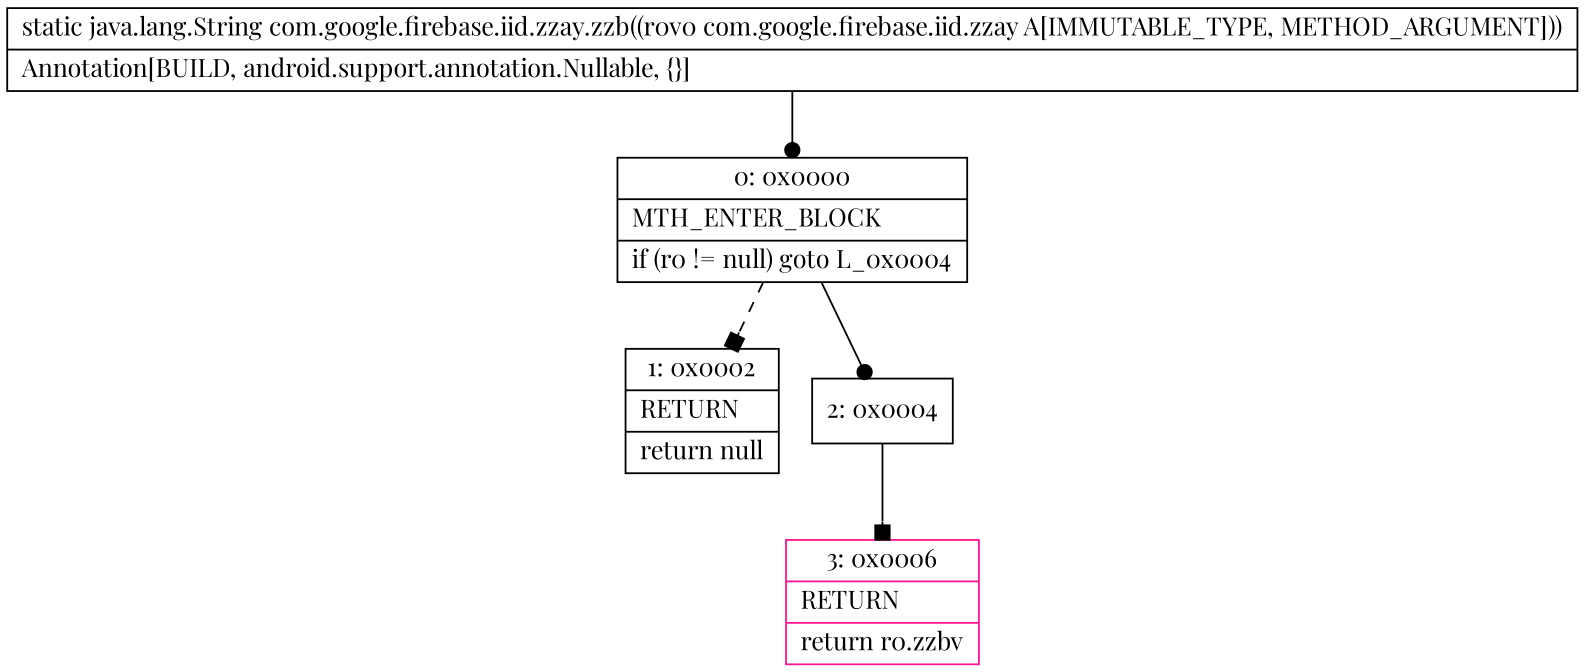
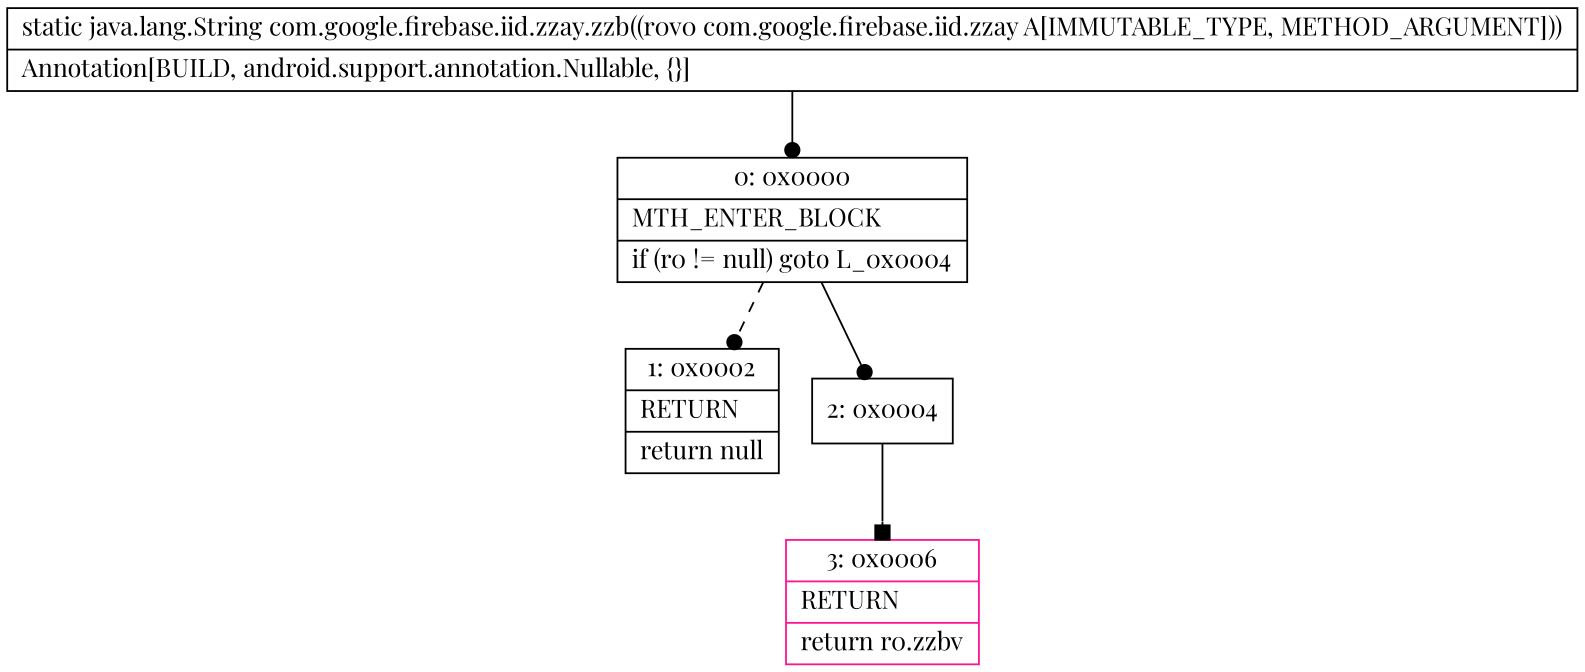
edge "0: 0x0000" -> "1: 0x0002": arrowhead box -> dot
